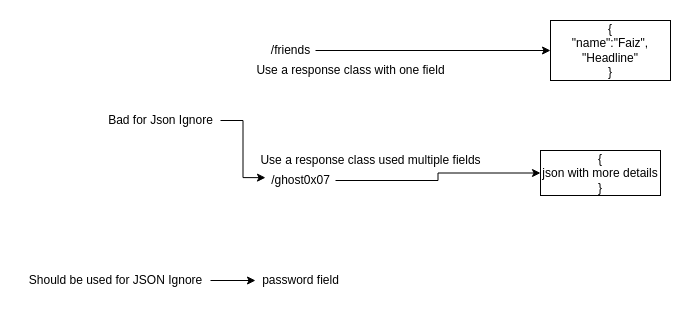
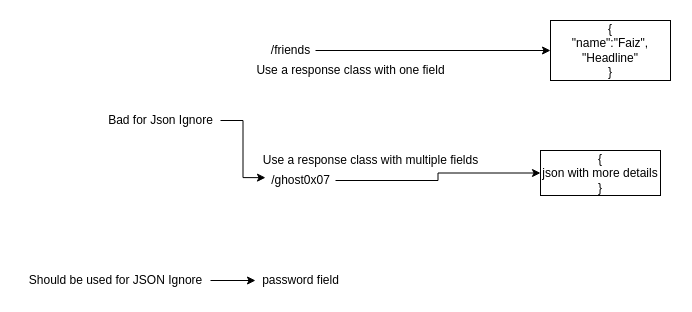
node "Use a response class used multiple fields": label "Use a response class used multiple fields" -> "Use a response class with multiple fields"
